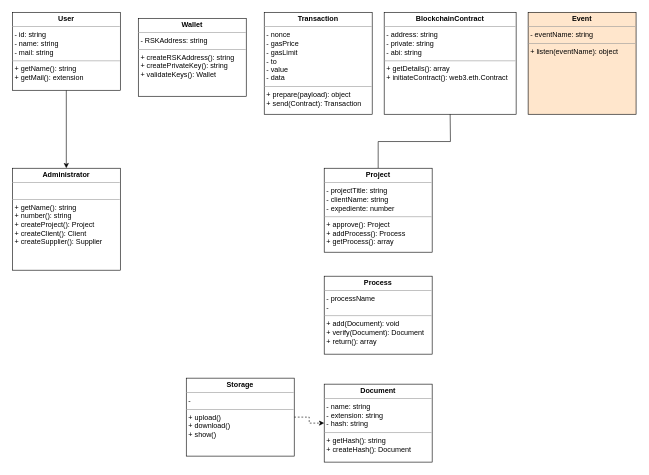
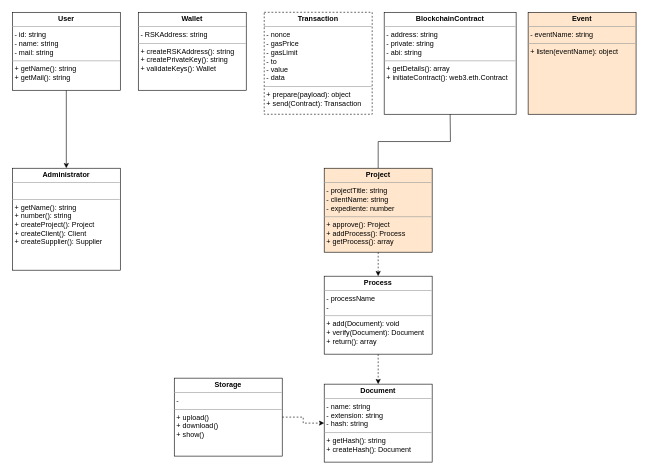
node "User - id: string - name: string - mail: string + getName(): string + getMail(): extension": label "User - id: string - name: string - mail: string + getName(): string + getMail(): extension" -> "User - id: string - name: string - mail: string + getName(): string + getMail(): string"
node "Wallet - RSKAddress: string + createRSKAddress(): string + createPrivateKey(): string + validateKeys(): Wallet": moved (192, 57) -> (192, 51)
node "Transaction - nonce - gasPrice - gasLimit - to - value - data + prepare(payload): object + send(Contract): Transaction": style solid -> dashed
node "Project - projectTitle: string - clientName: string - expediente: number + approve(): Project + addProcess(): Process + getProcess(): array": fillcolor #ffffff -> #ffe6cc
edge "Project - projectTitle: string - clientName: string - expediente: number + approve(): Project + addProcess(): Process + getProcess(): array" -> "Process - processName - + add(Document): void + verify(Document): Document + return(): array": added
edge "Process - processName - + add(Document): void + verify(Document): Document + return(): array" -> "Document - name: string - extension: string - hash: string + getHash(): string + createHash(): Document": added
node "Storage - + upload() + download() + show()": moved (240, 417) -> (228, 417)
